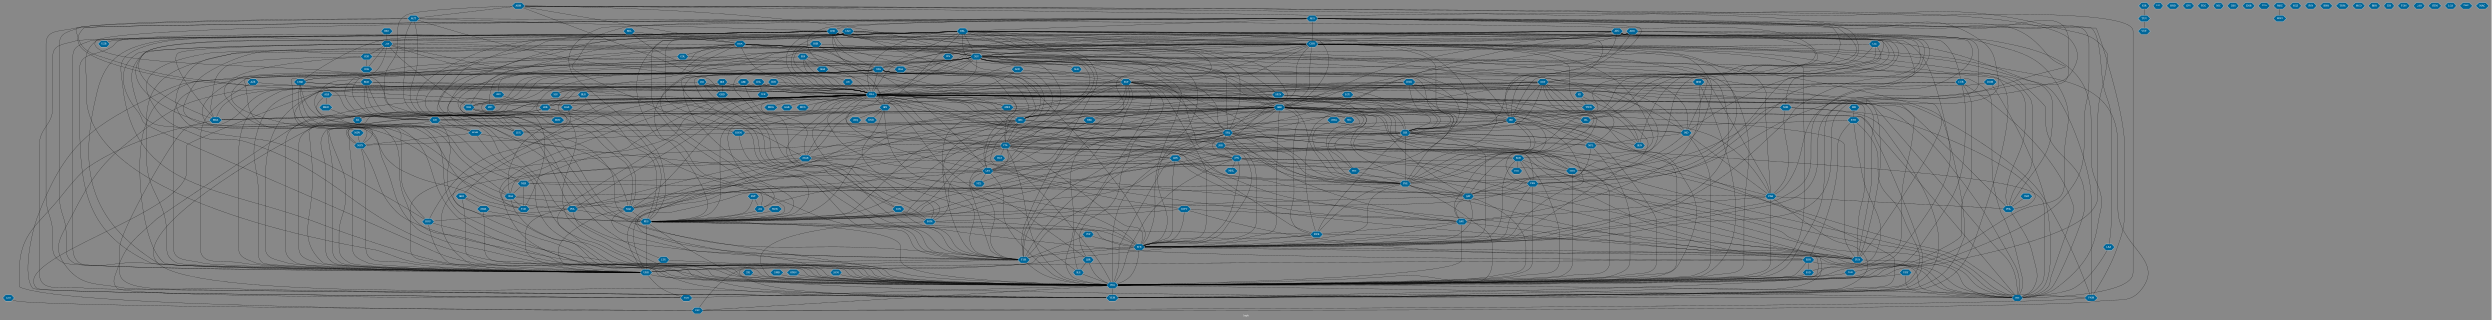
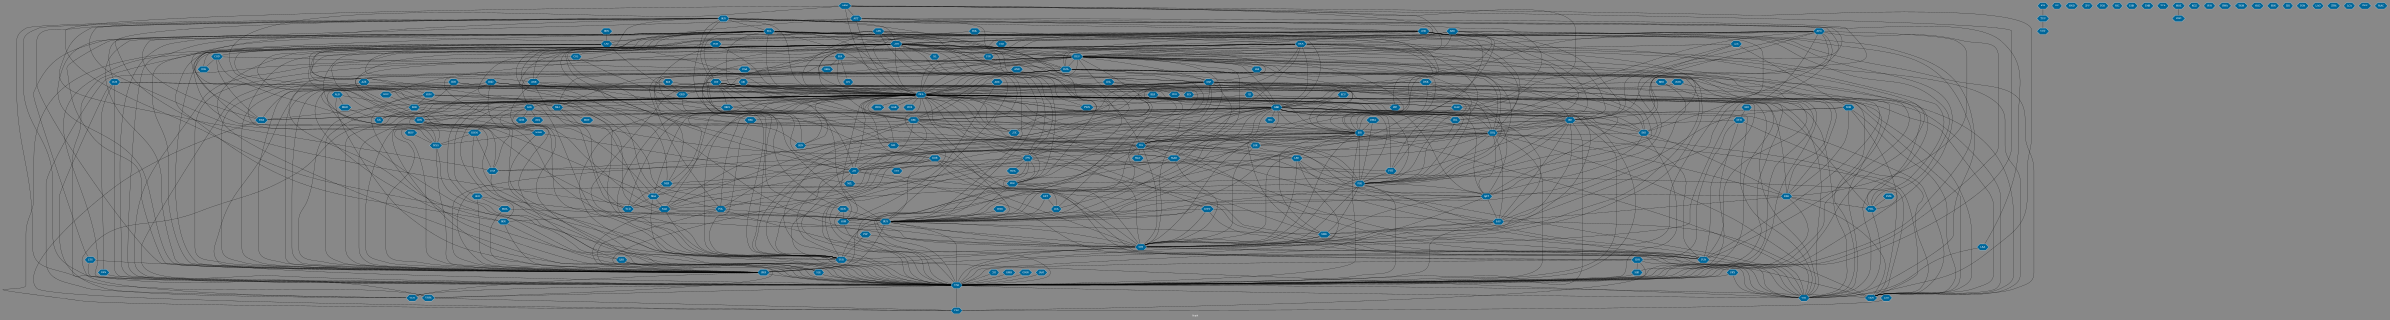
node "ISL": added
